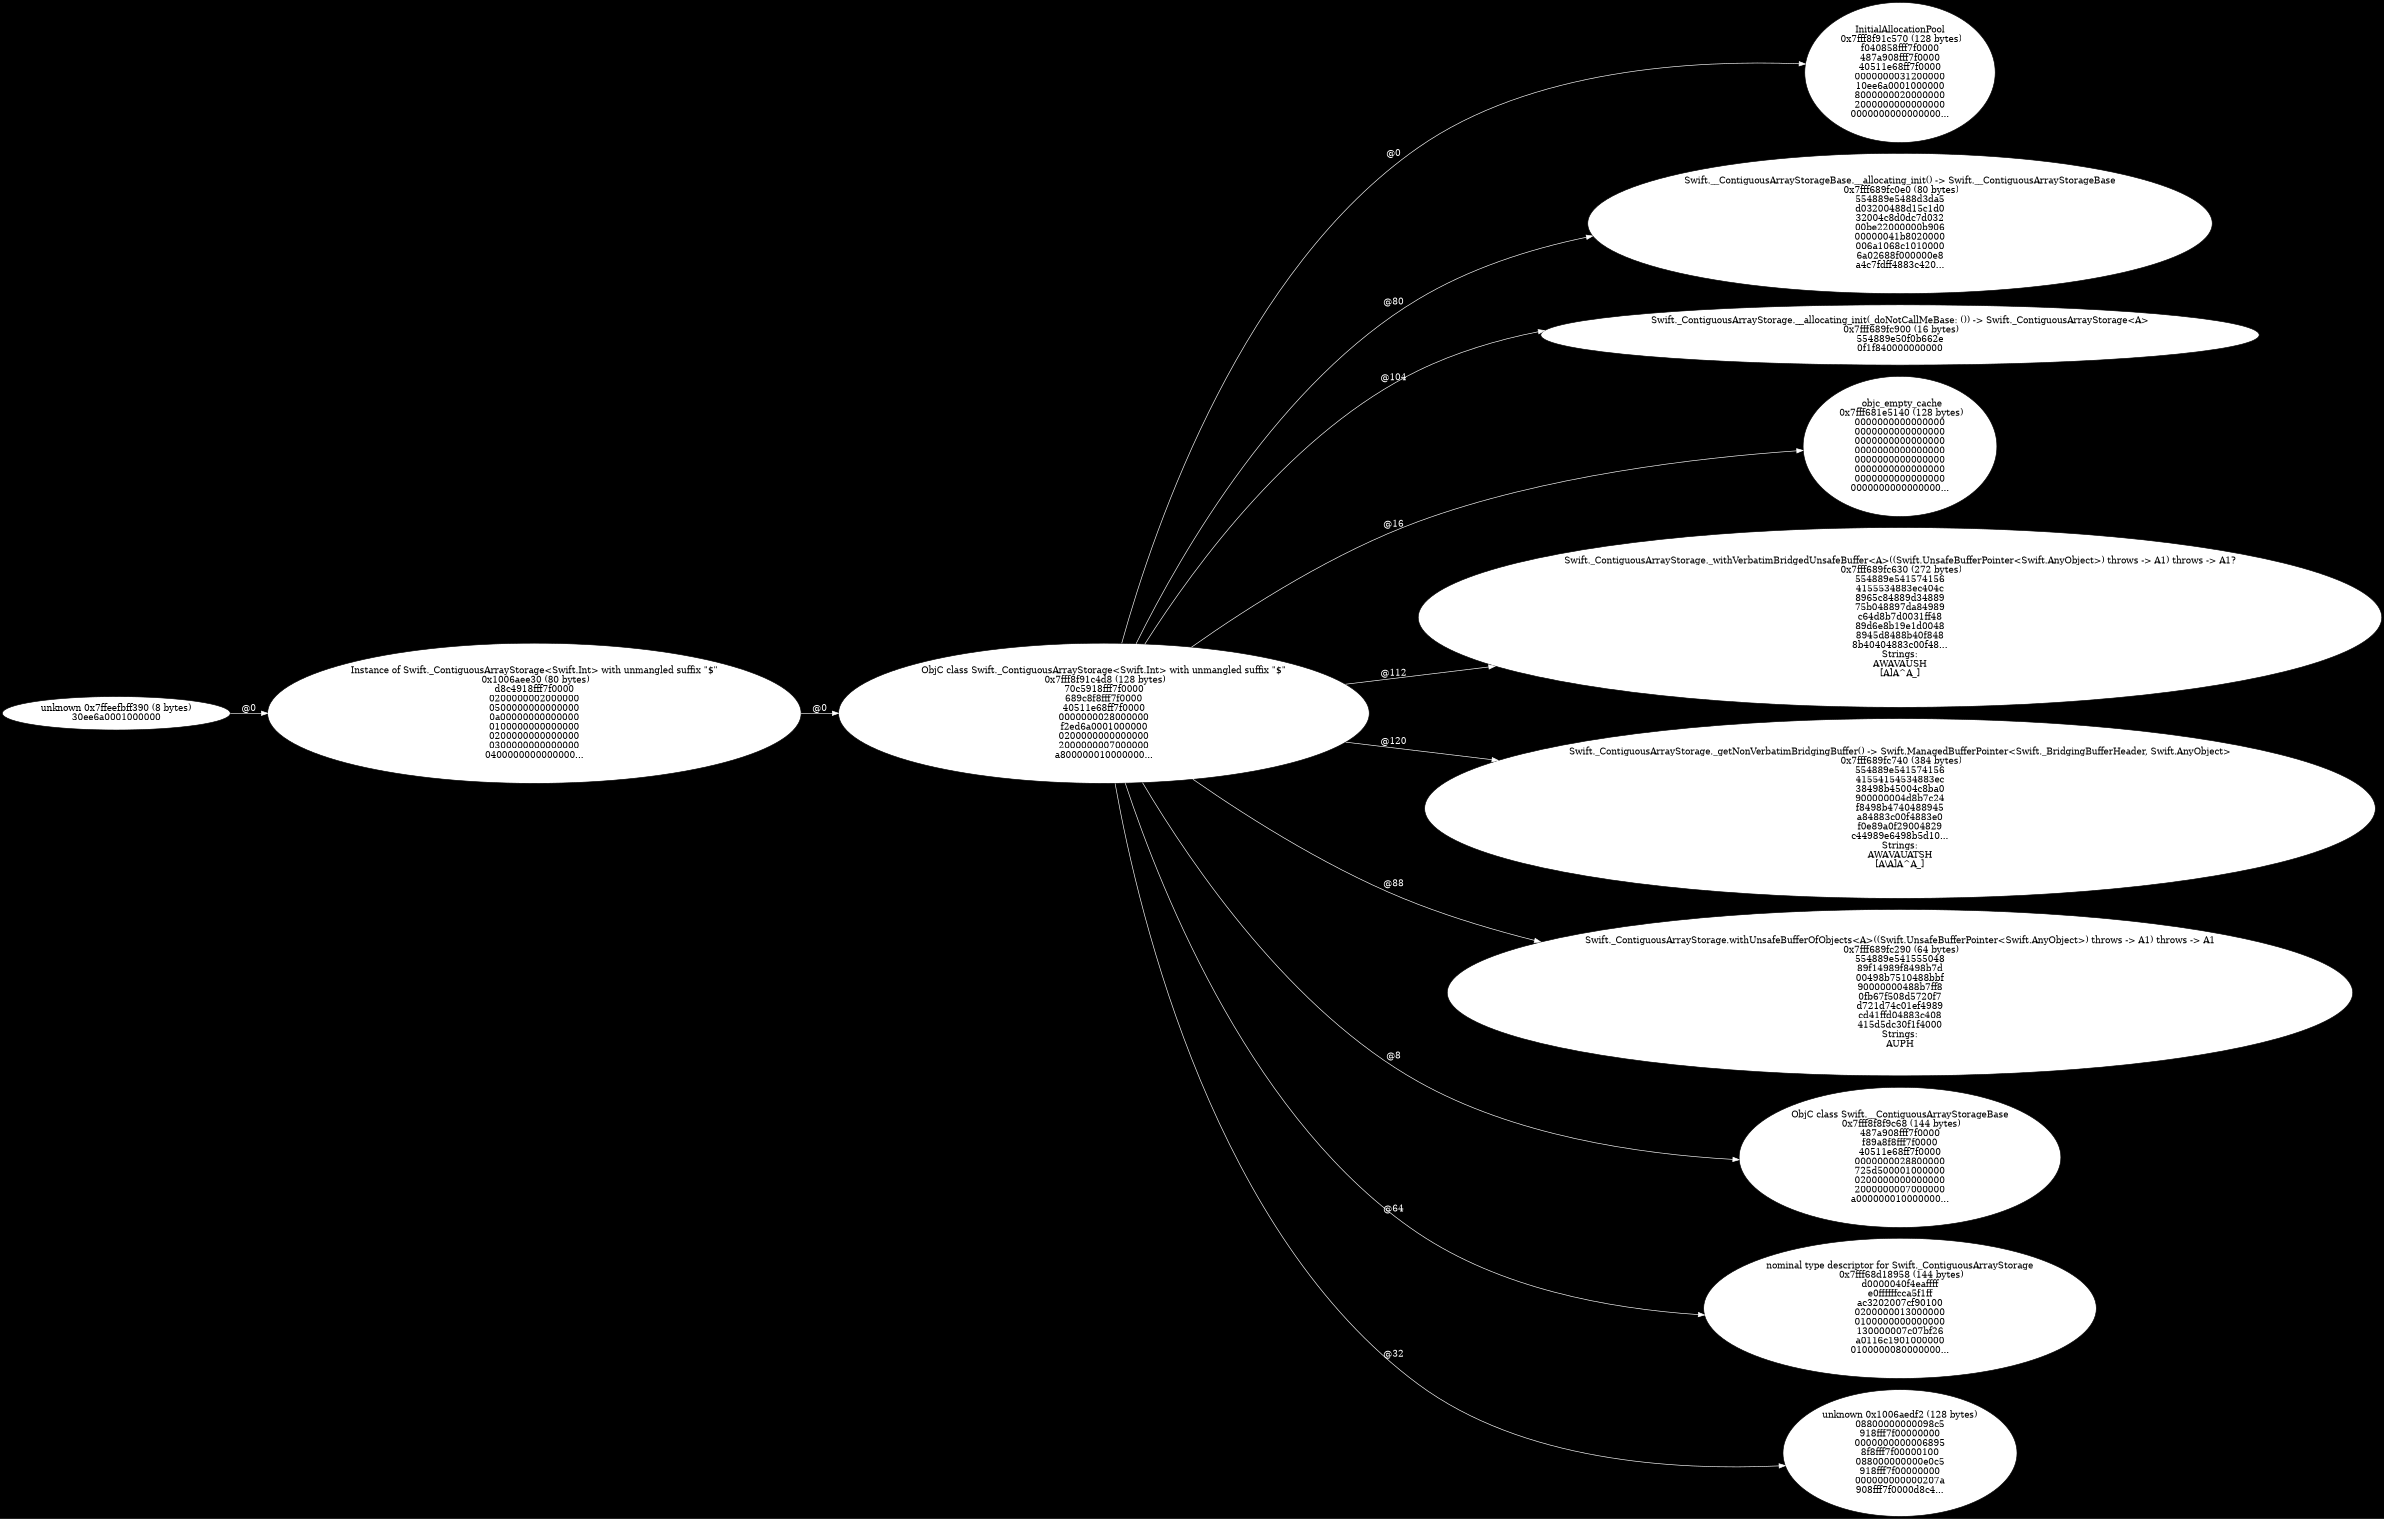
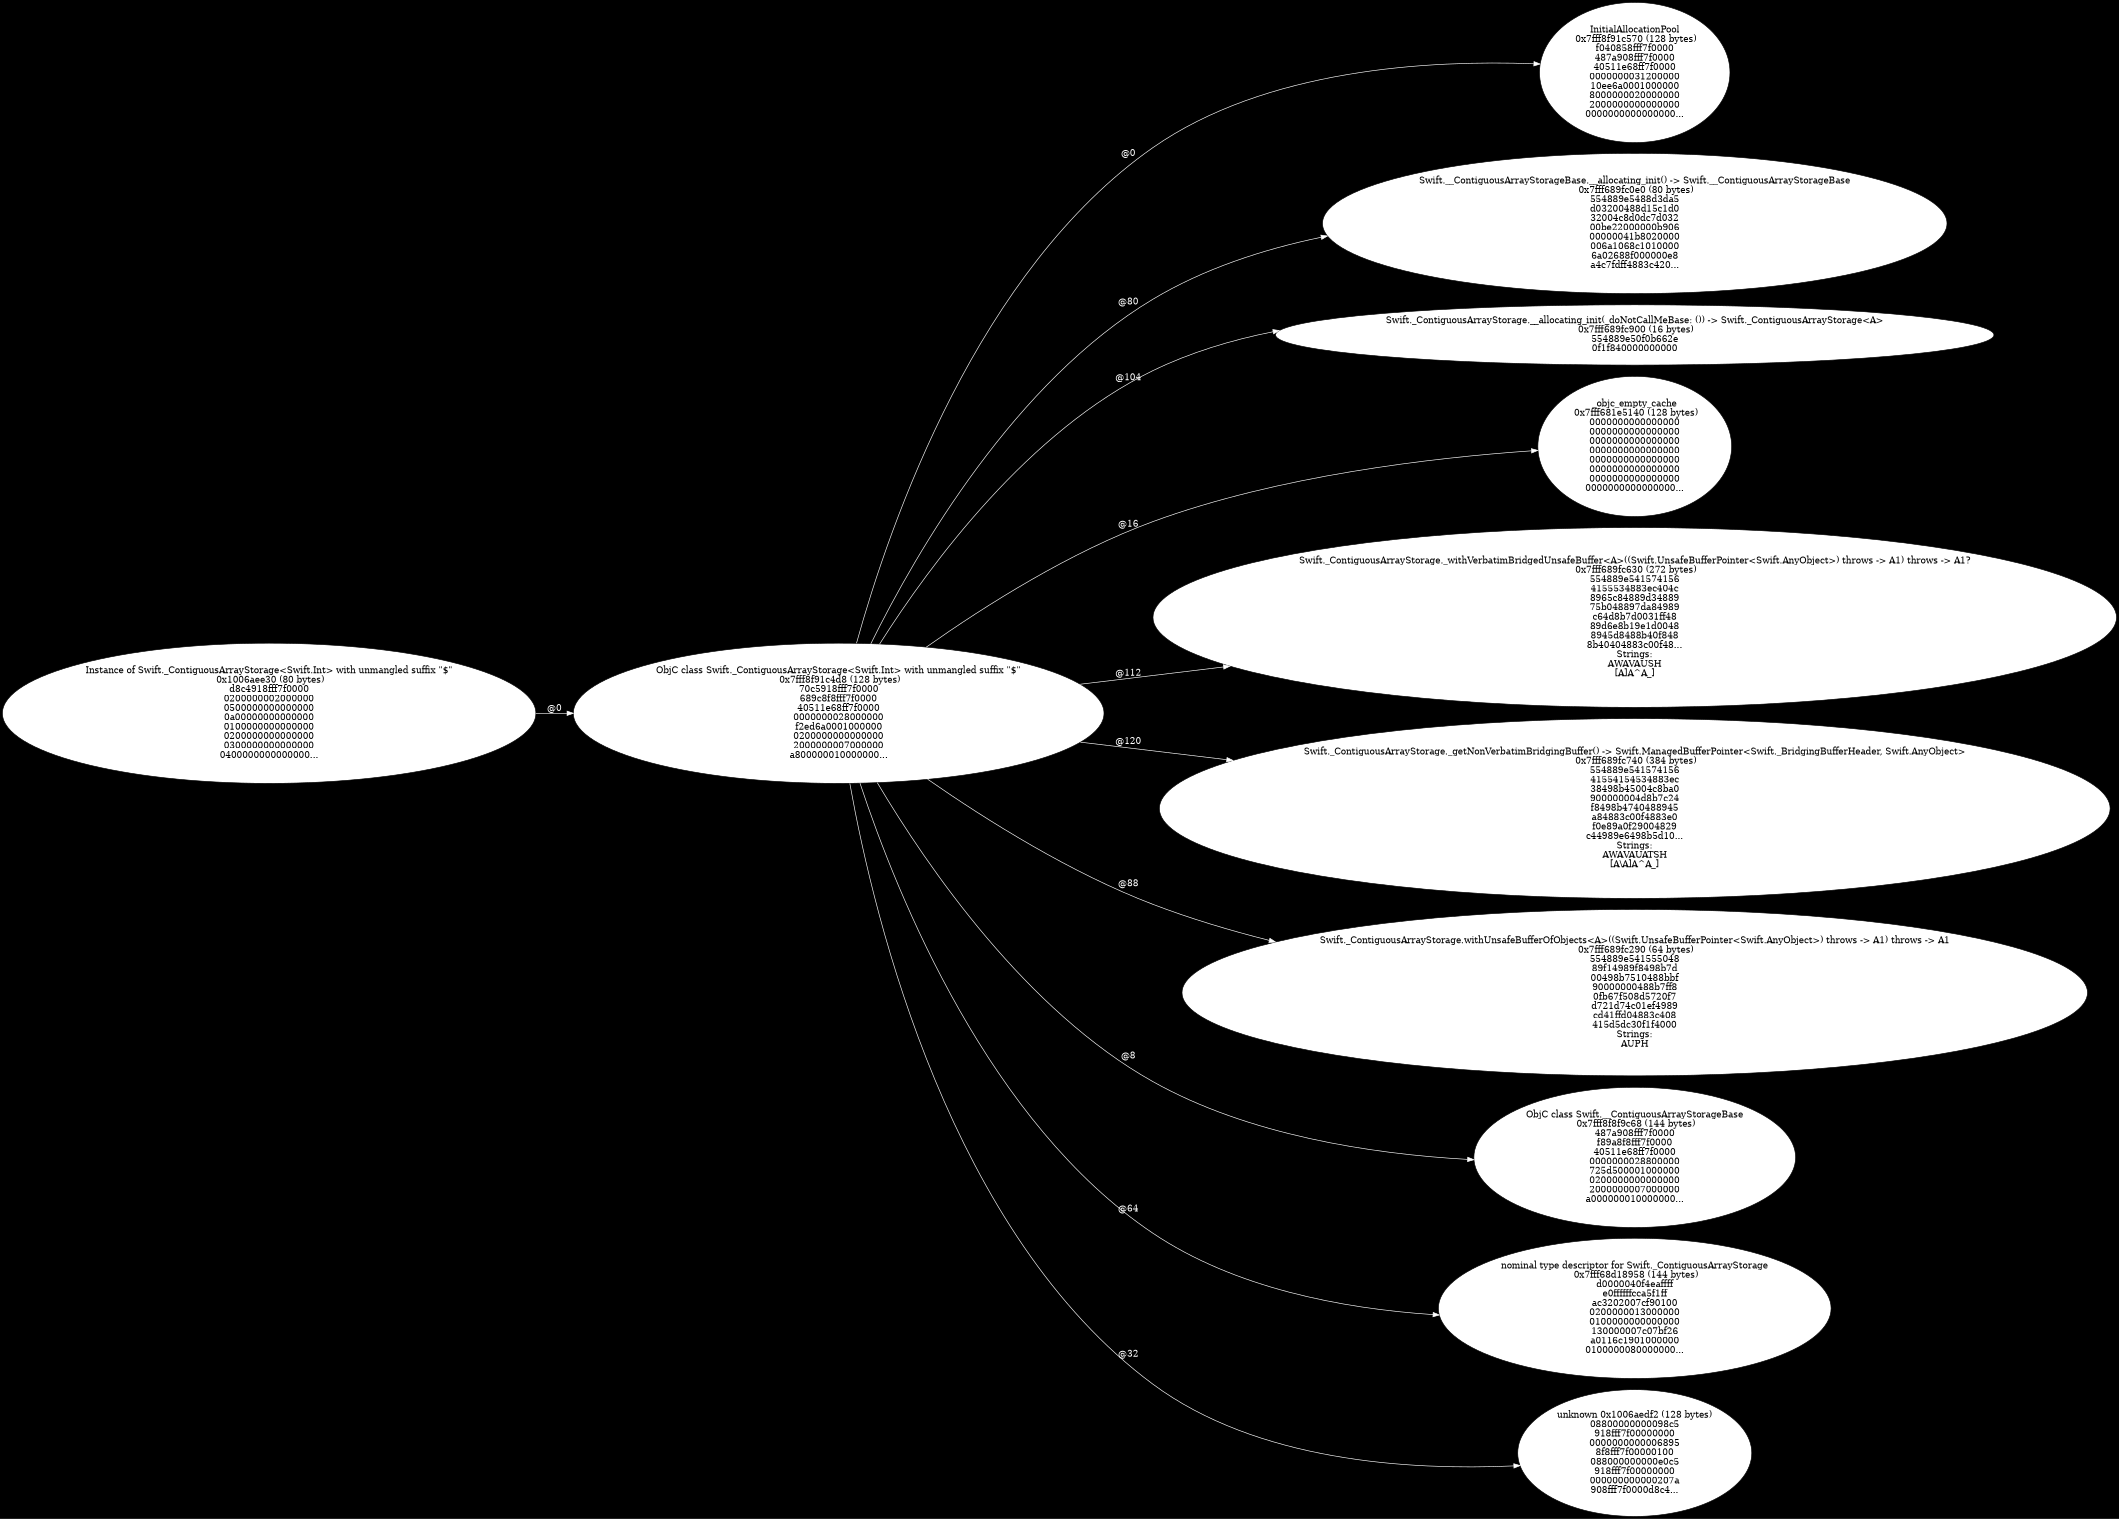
node "unknown 0x7ffeefbff390 (8 bytes) 30ee6a0001000000": removed
